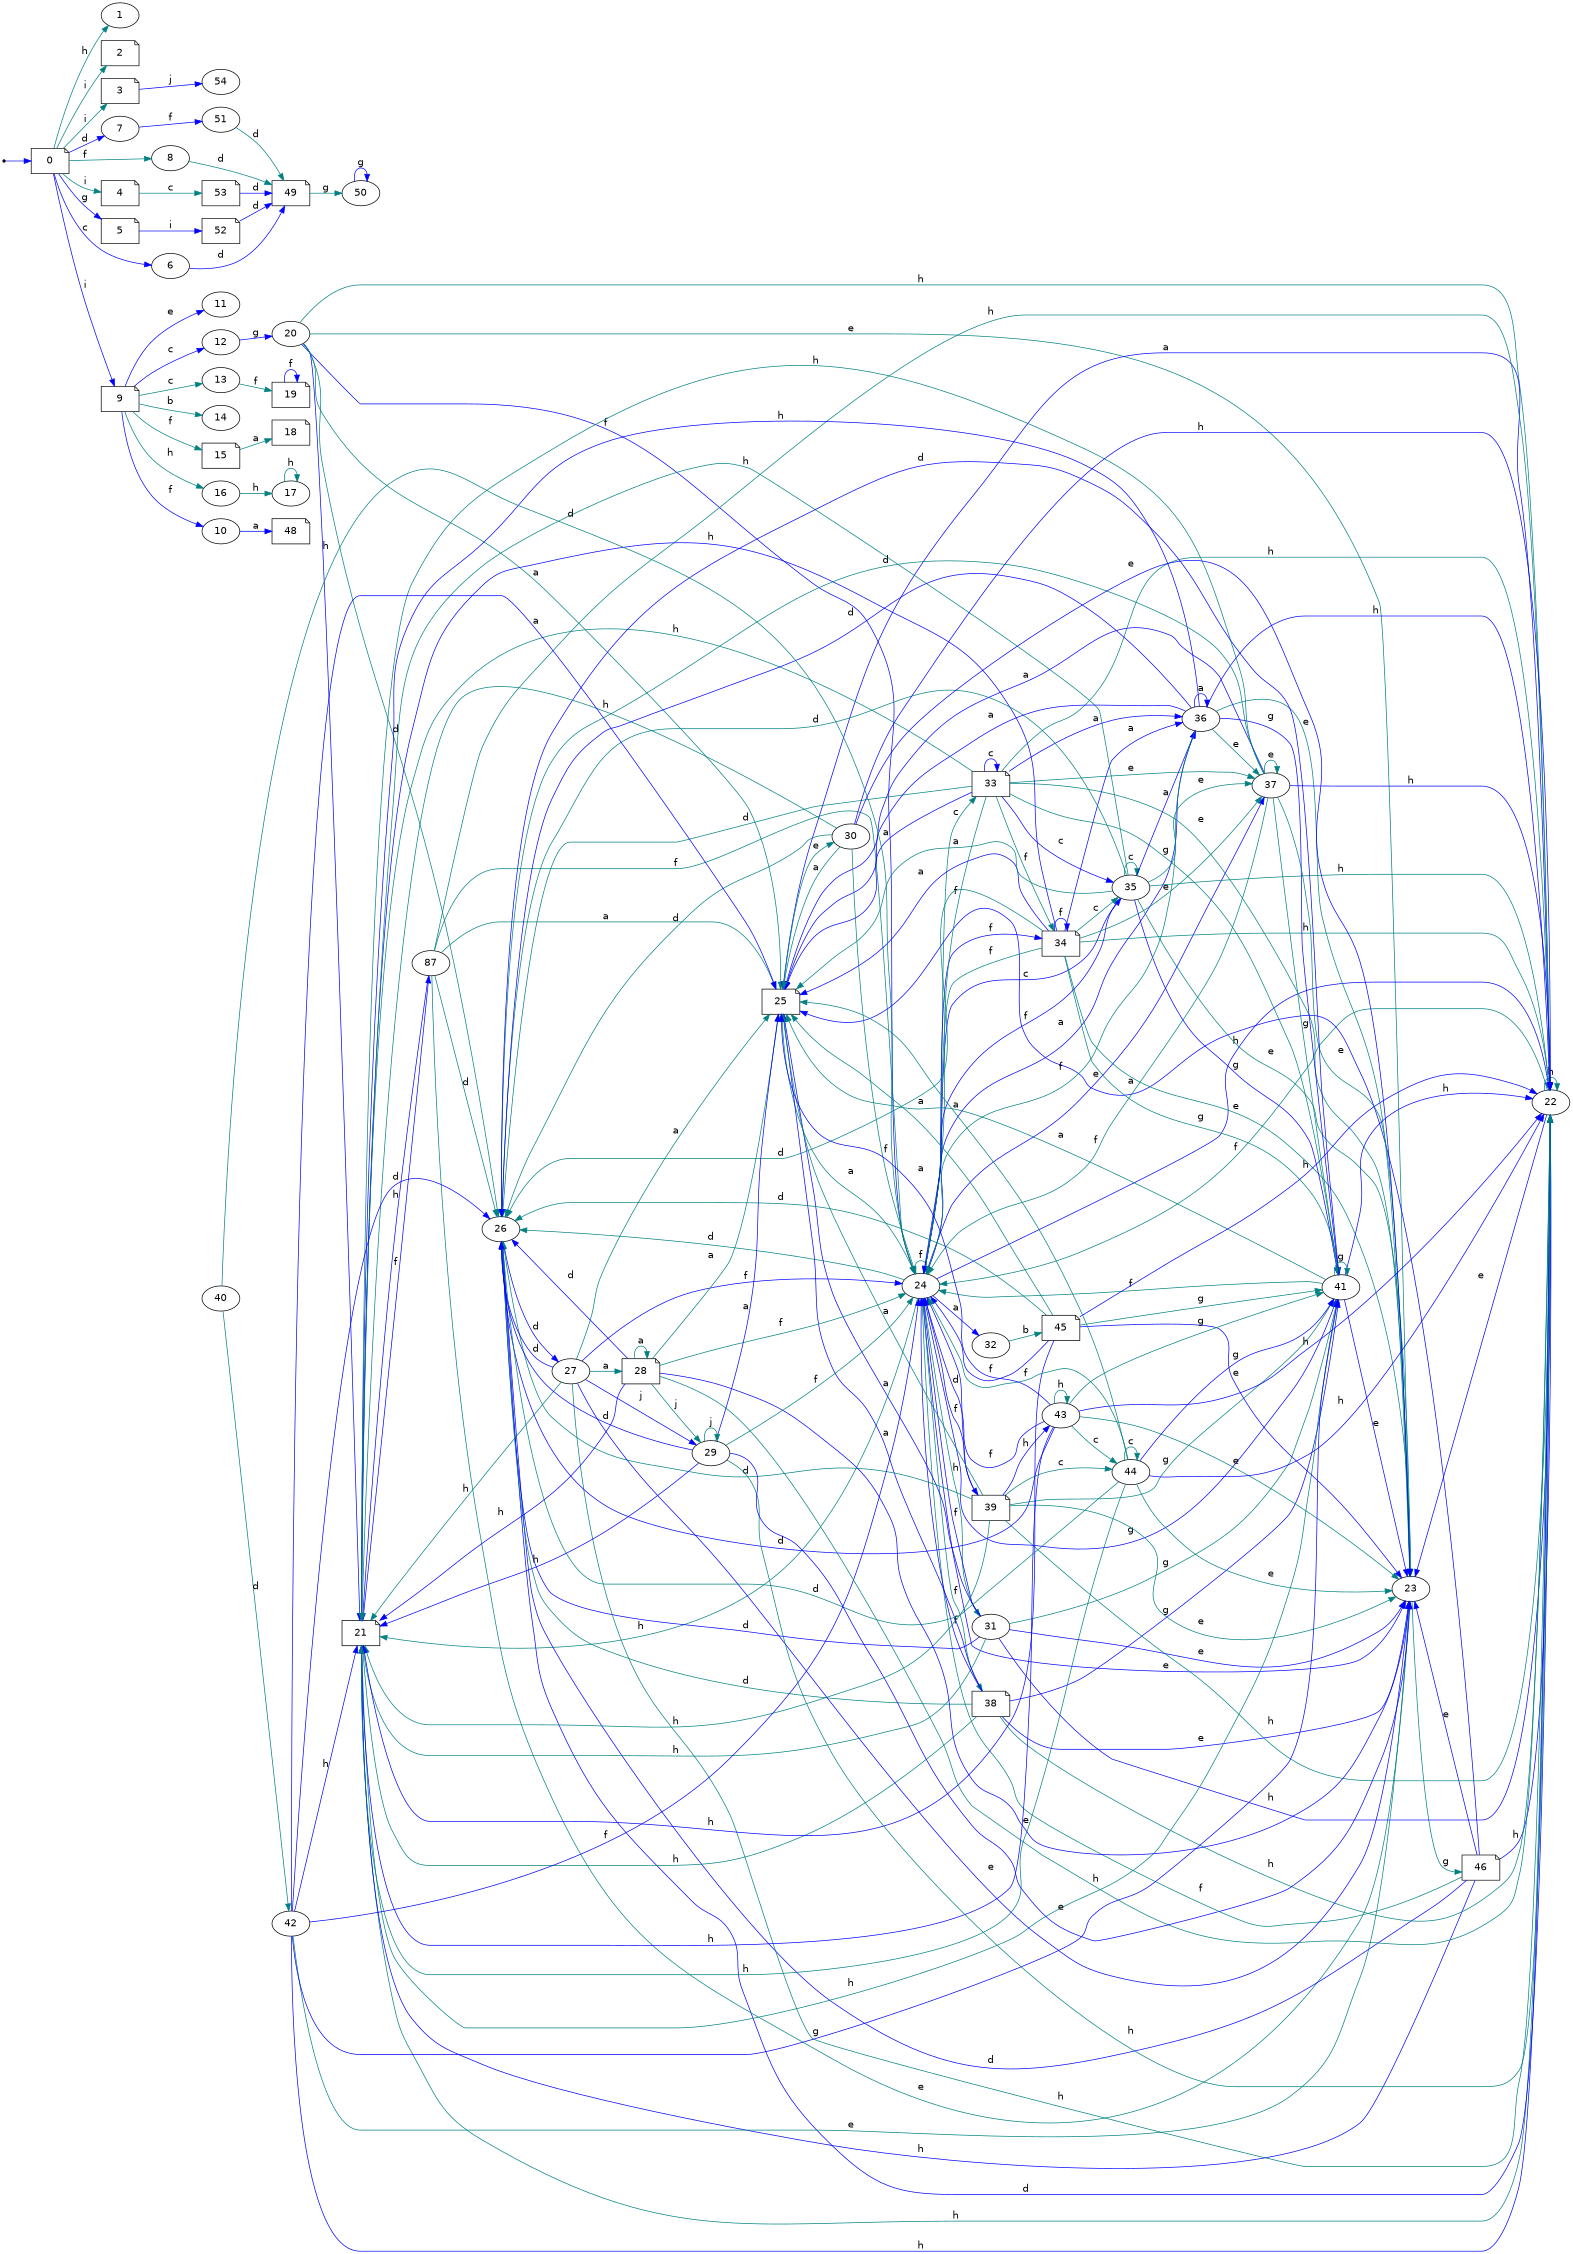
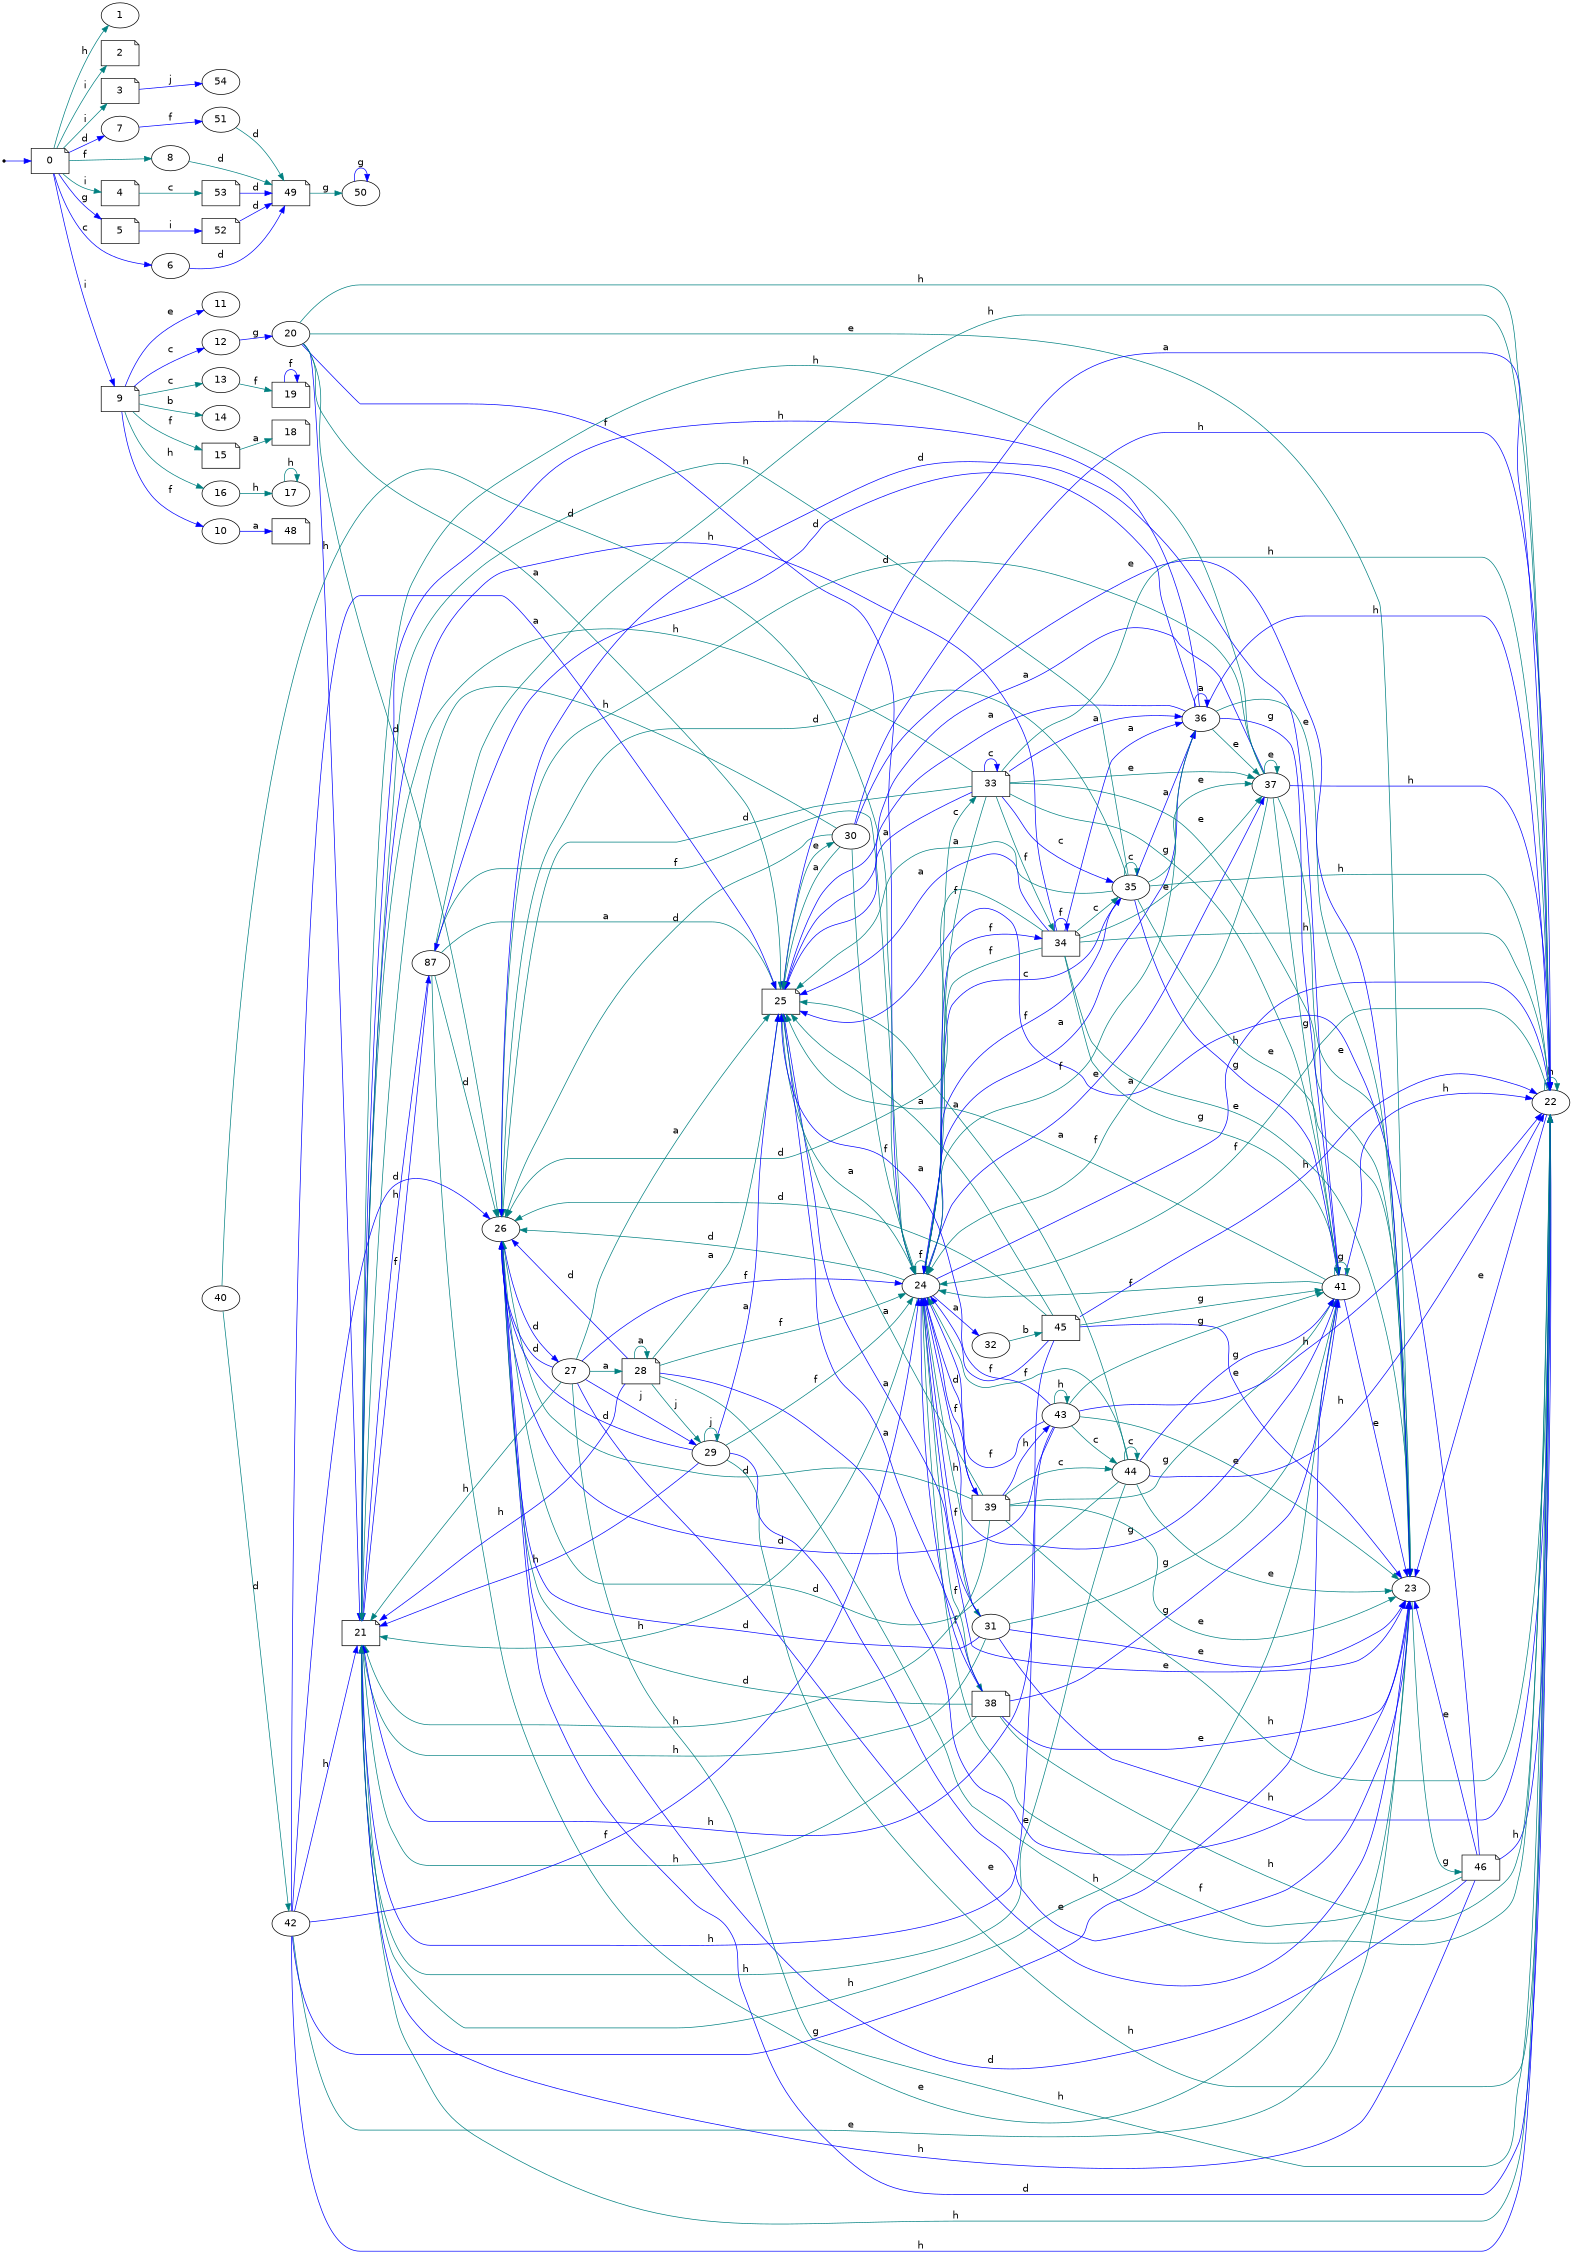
edge "36" -> "26": now "36" -> "87"
